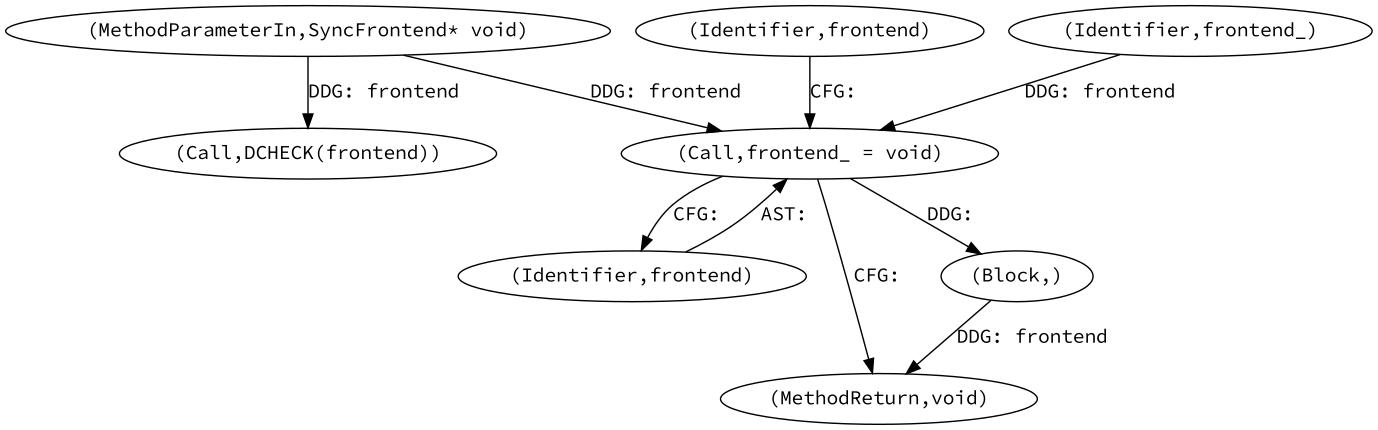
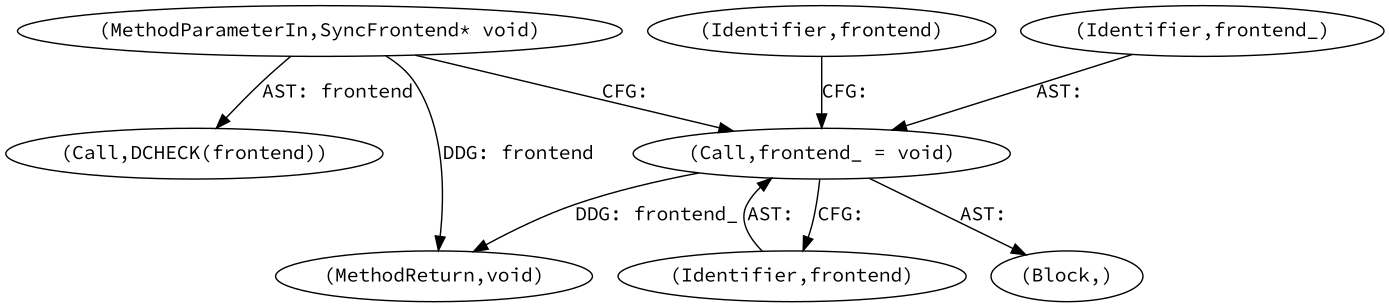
edge "(MethodParameterIn,SyncFrontend* void)" -> "(Call,DCHECK(frontend))": label "DDG: frontend" -> "AST: frontend"
edge "(MethodParameterIn,SyncFrontend* void)" -> "(Call,frontend_ = void)": label "DDG: frontend" -> "CFG: "
edge "(Identifier,frontend_)" -> "(Call,frontend_ = void)": label "DDG: frontend" -> "AST: "
edge "(Call,frontend_ = void)" -> "(Block,)": label "DDG: " -> "AST: "
edge "(Call,frontend_ = void)" -> "(MethodReturn,void)": label "CFG: " -> "DDG: frontend_"
edge "(Block,)" -> "(MethodReturn,void)": now "(MethodParameterIn,SyncFrontend* void)" -> "(MethodReturn,void)"
